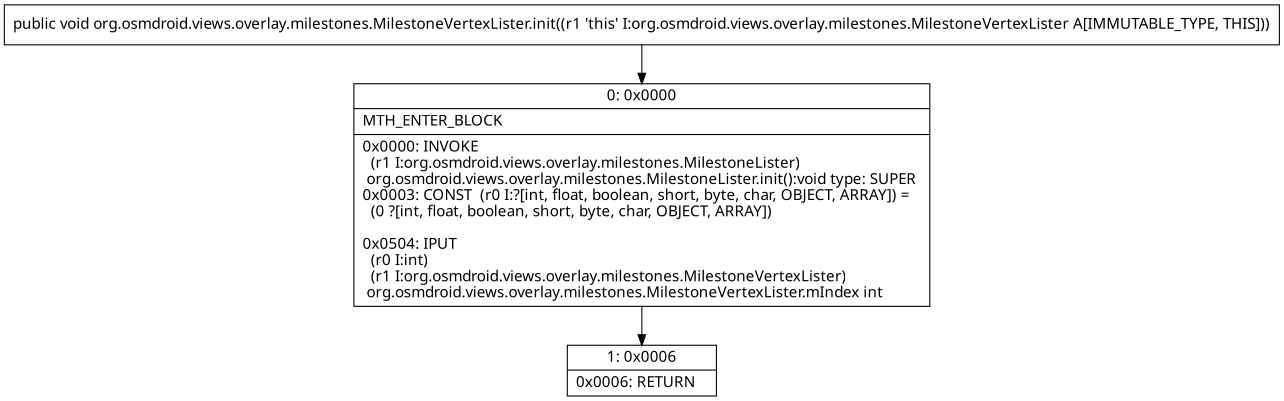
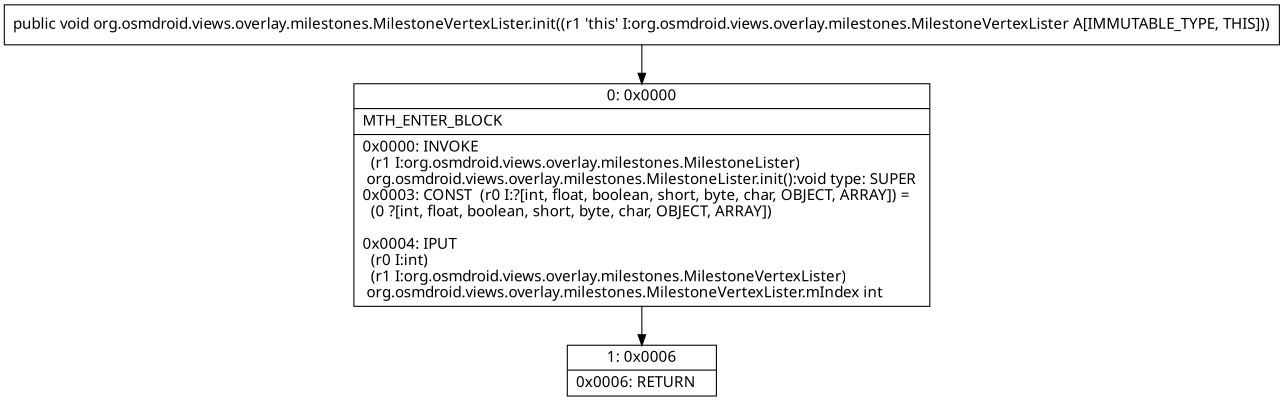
node "0: 0x0000": text "0x0504: IPUT" -> "0x0004: IPUT"
